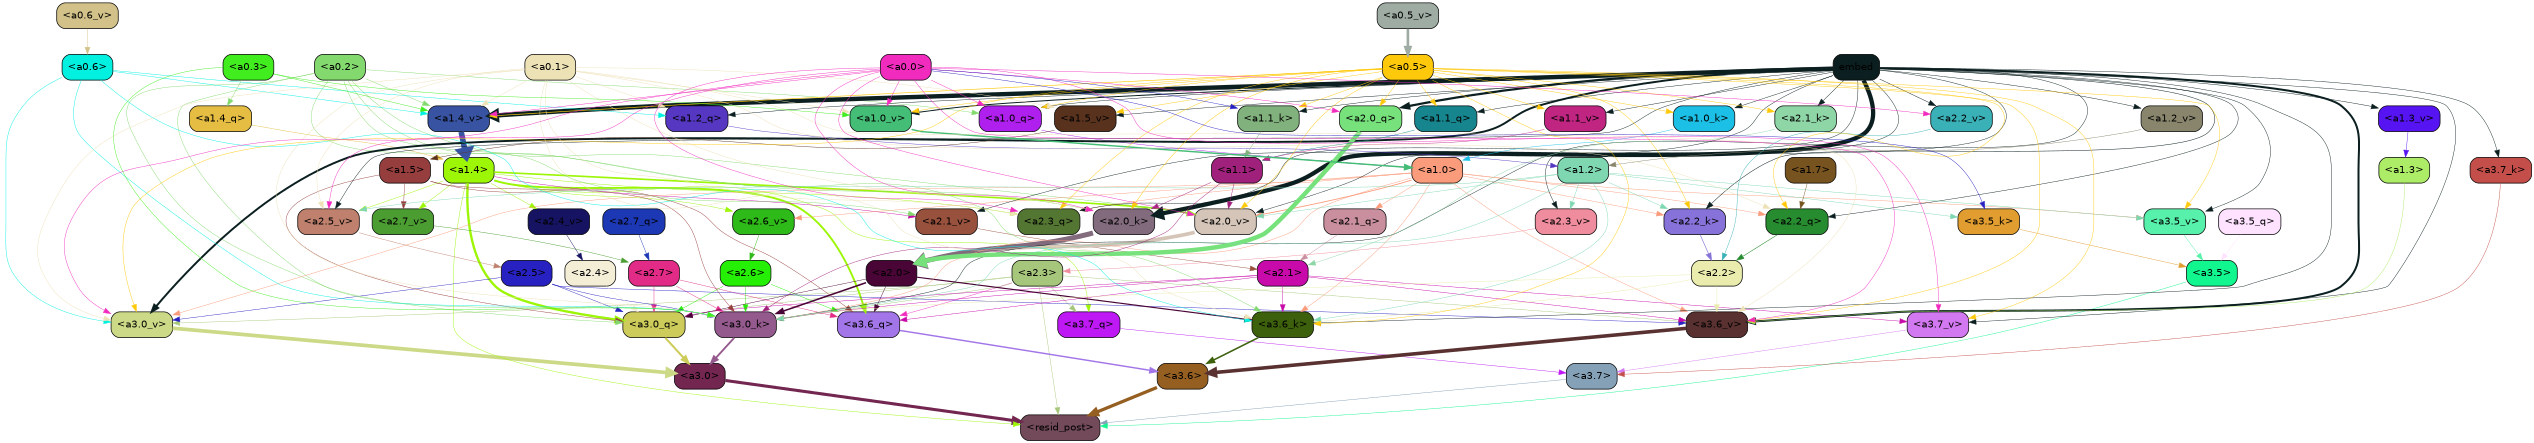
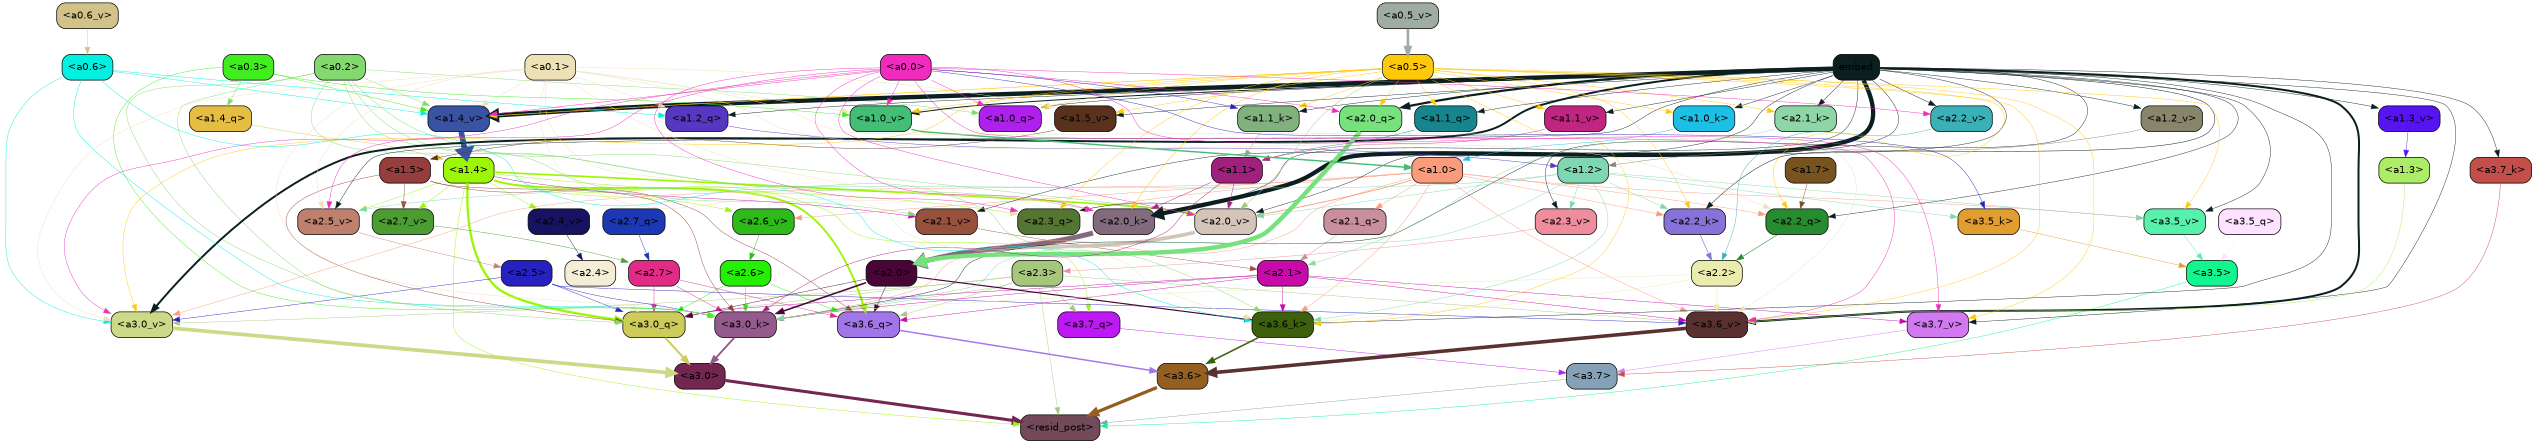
edge "<a0.5>" -> "<a2.0_v>": color #ffc90b -> #a6c77b
edge "<a1.0_q>" -> "<a1.0>": removed
edge "<a2.3>" -> "<a3.6_q>": color #f22bbf -> #a6c77b
